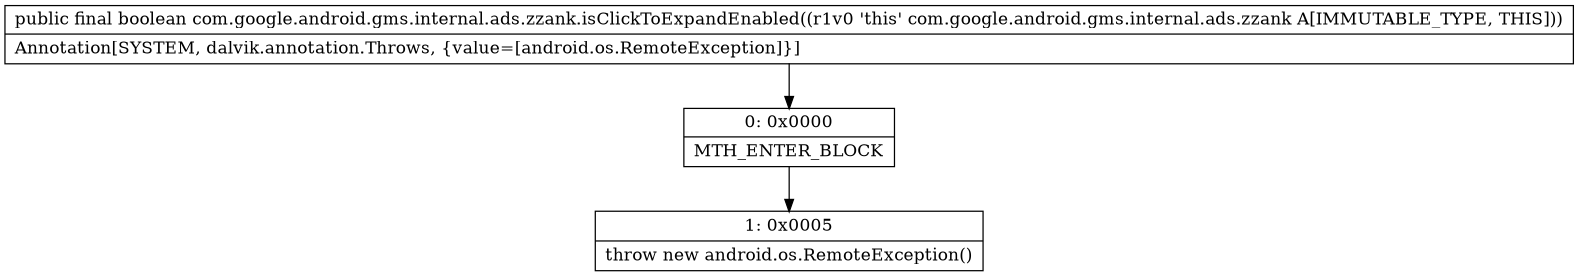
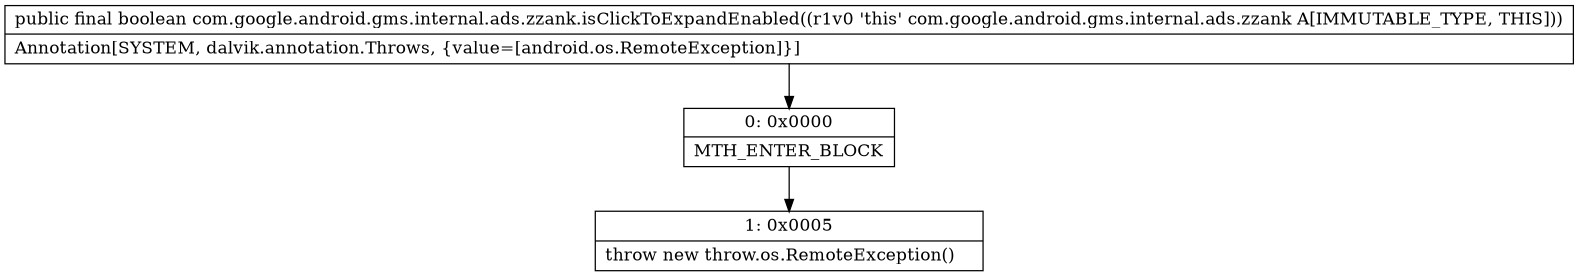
node "1: 0x0005": text "throw new android.os.RemoteException()" -> "throw new throw.os.RemoteException()"
